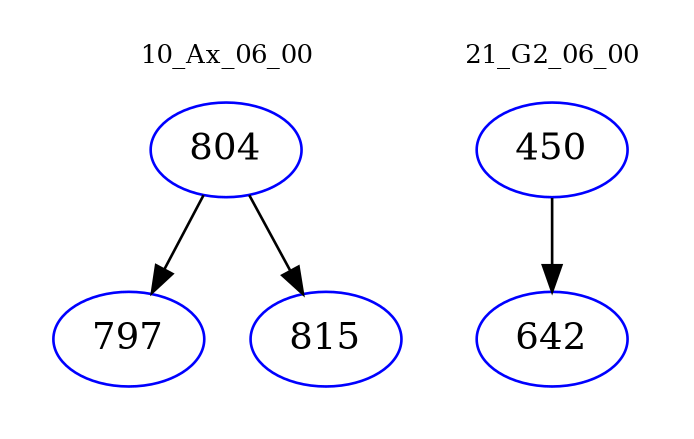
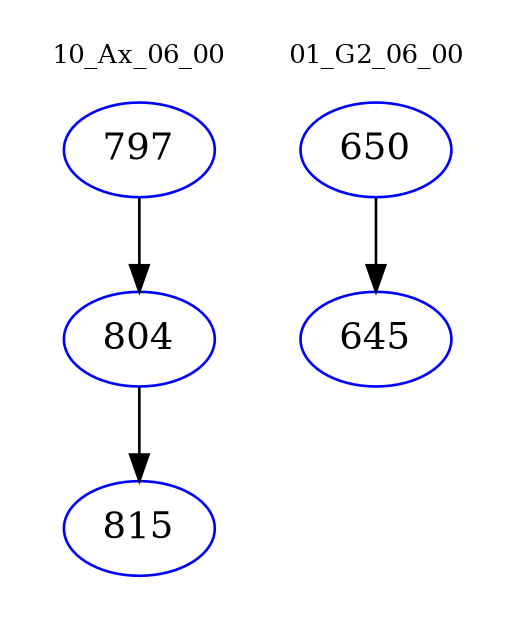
cluster "21_G2_06_00": label "21_G2_06_00" -> "01_G2_06_00"
node "450": label "450" -> "650"
edge "804" -> "797": reversed
node "642": label "642" -> "645"
